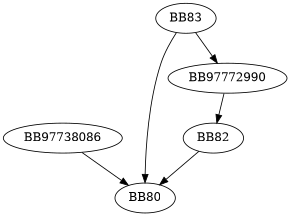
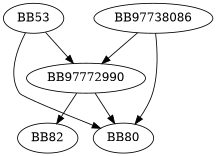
node "BB83": label "BB83" -> "BB53"
edge "BB97738086" -> "BB97772990": added
edge "BB82" -> "BB80": now "BB97772990" -> "BB80"
